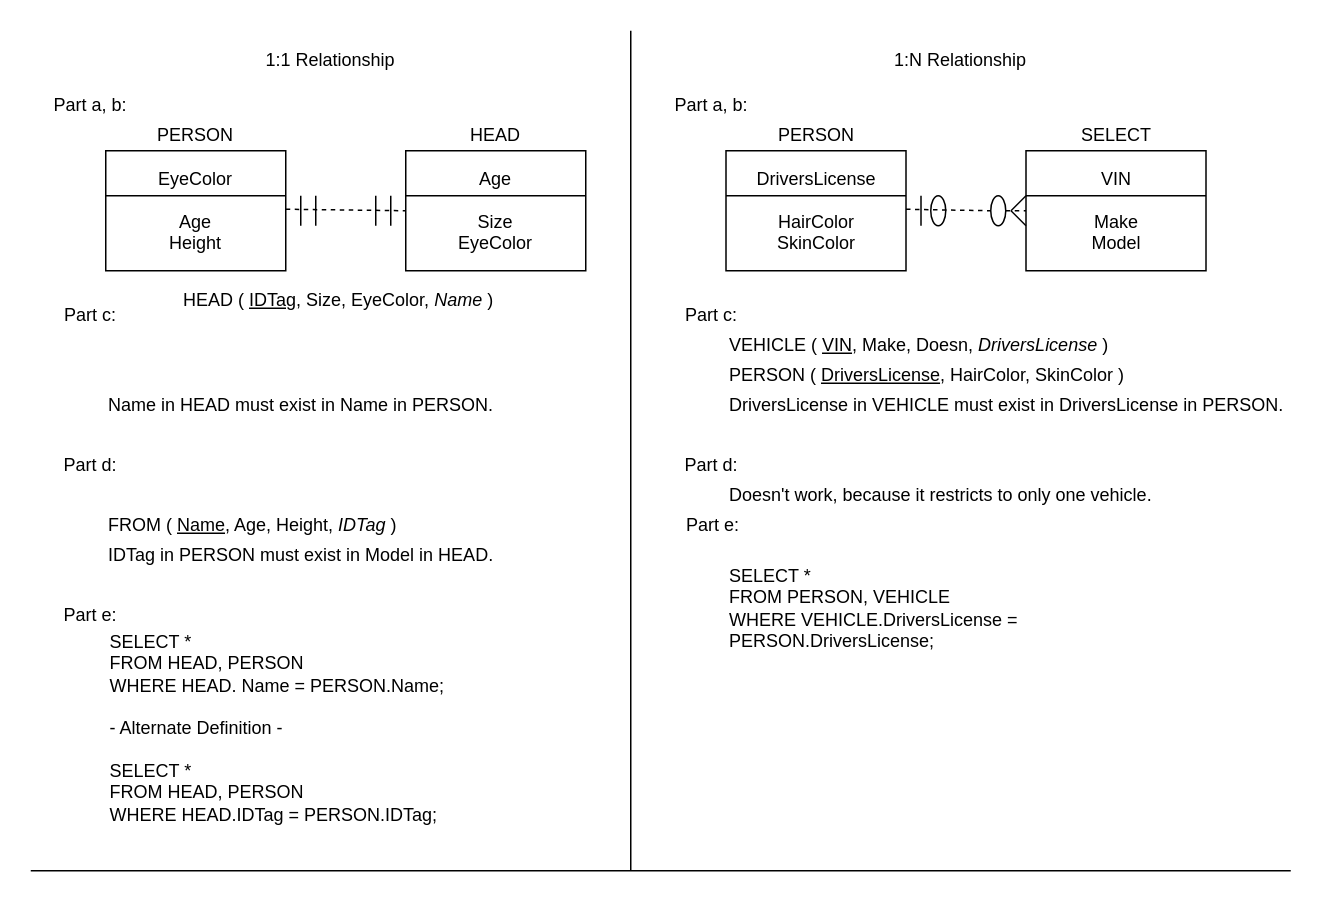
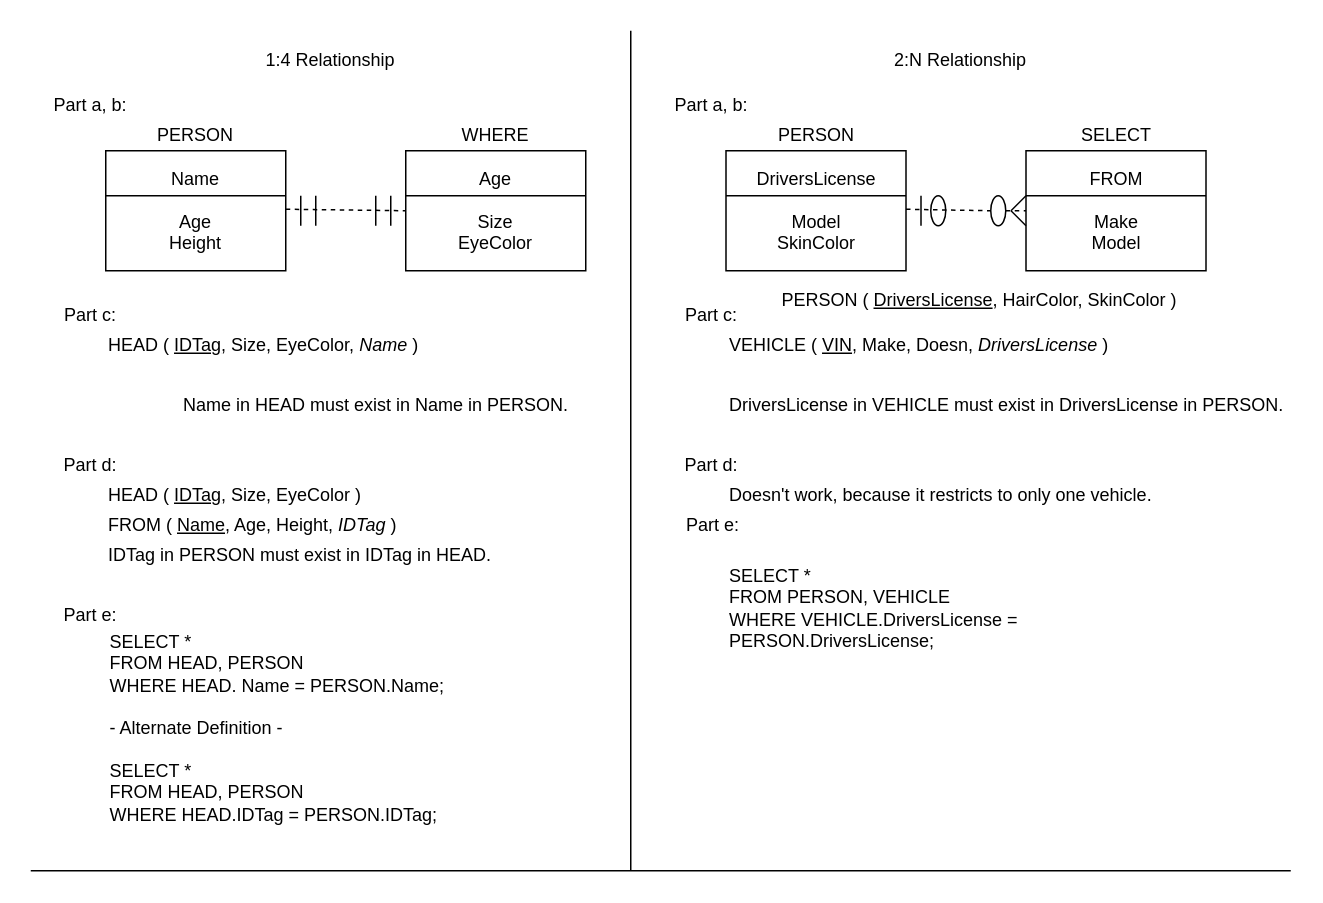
node "1:1 Relationship": label "1:1 Relationship" -> "1:4 Relationship"
node "1:N Relationship": label "1:N Relationship" -> "2:N Relationship"
node "HEAD": label "HEAD" -> "WHERE"
node "EyeColor Age Height": label "EyeColor Age Height" -> "Name Age Height"
node "DriversLicense HairColor SkinColor": label "DriversLicense HairColor SkinColor" -> "DriversLicense Model SkinColor"
node "VIN Make Model": label "VIN Make Model" -> "FROM Make Model"
node "HEAD ( IDTag, Size, EyeColor, Name )": moved (346, 301) -> (271, 346)
node "PERSON ( DriversLicense, HairColor, SkinColor )": moved (935, 376) -> (987, 301)
node "Name in HEAD must exist in Name in PERSON.": moved (301, 406) -> (376, 406)
node "HEAD ( IDTag, Size, EyeColor )": added
node "IDTag in PERSON must exist in Model in HEAD.": label "IDTag in PERSON must exist in Model in HEAD." -> "IDTag in PERSON must exist in IDTag in HEAD."
